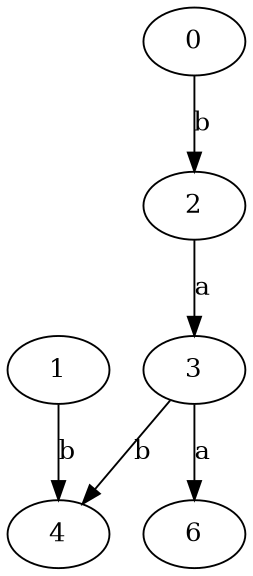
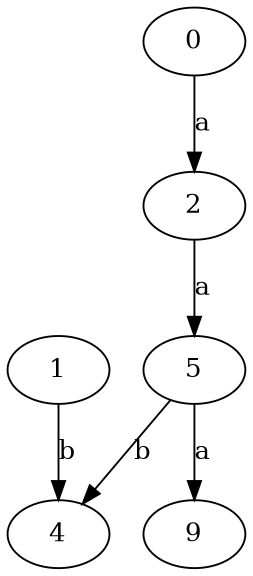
edge "0" -> "2": label "b" -> "a"
node "3": label "3" -> "5"
node "6": label "6" -> "9"
